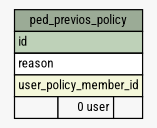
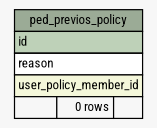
node "ped_previos_policy": text "0 user" -> "0 rows"
